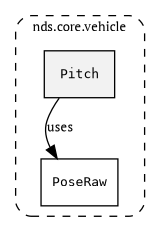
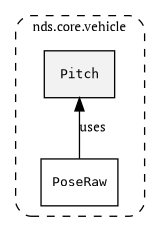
edge "Pitch" -> "PoseRaw": reversed
